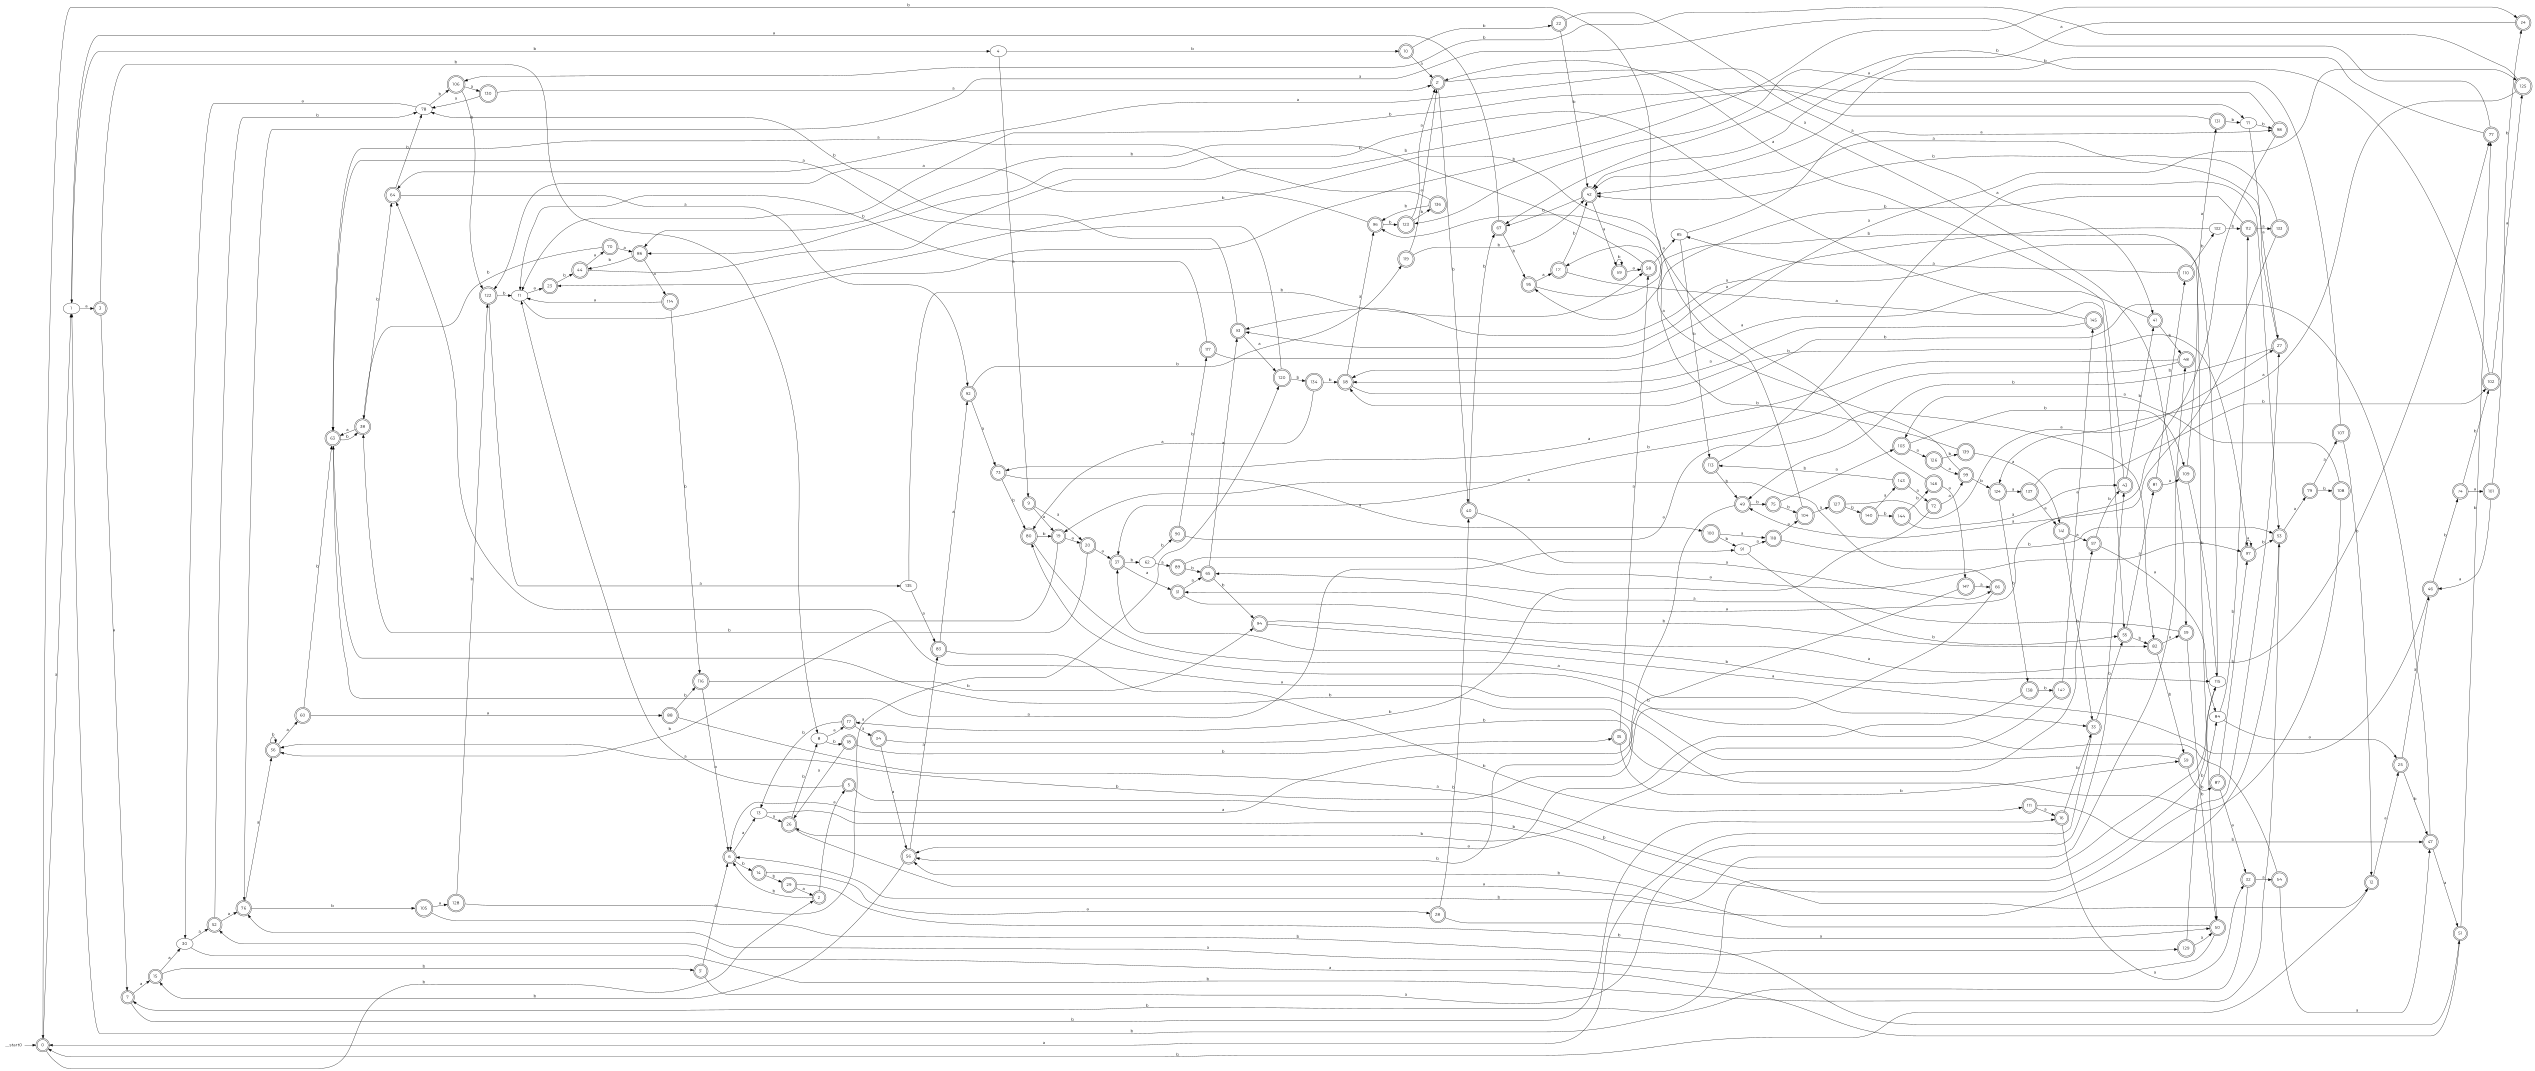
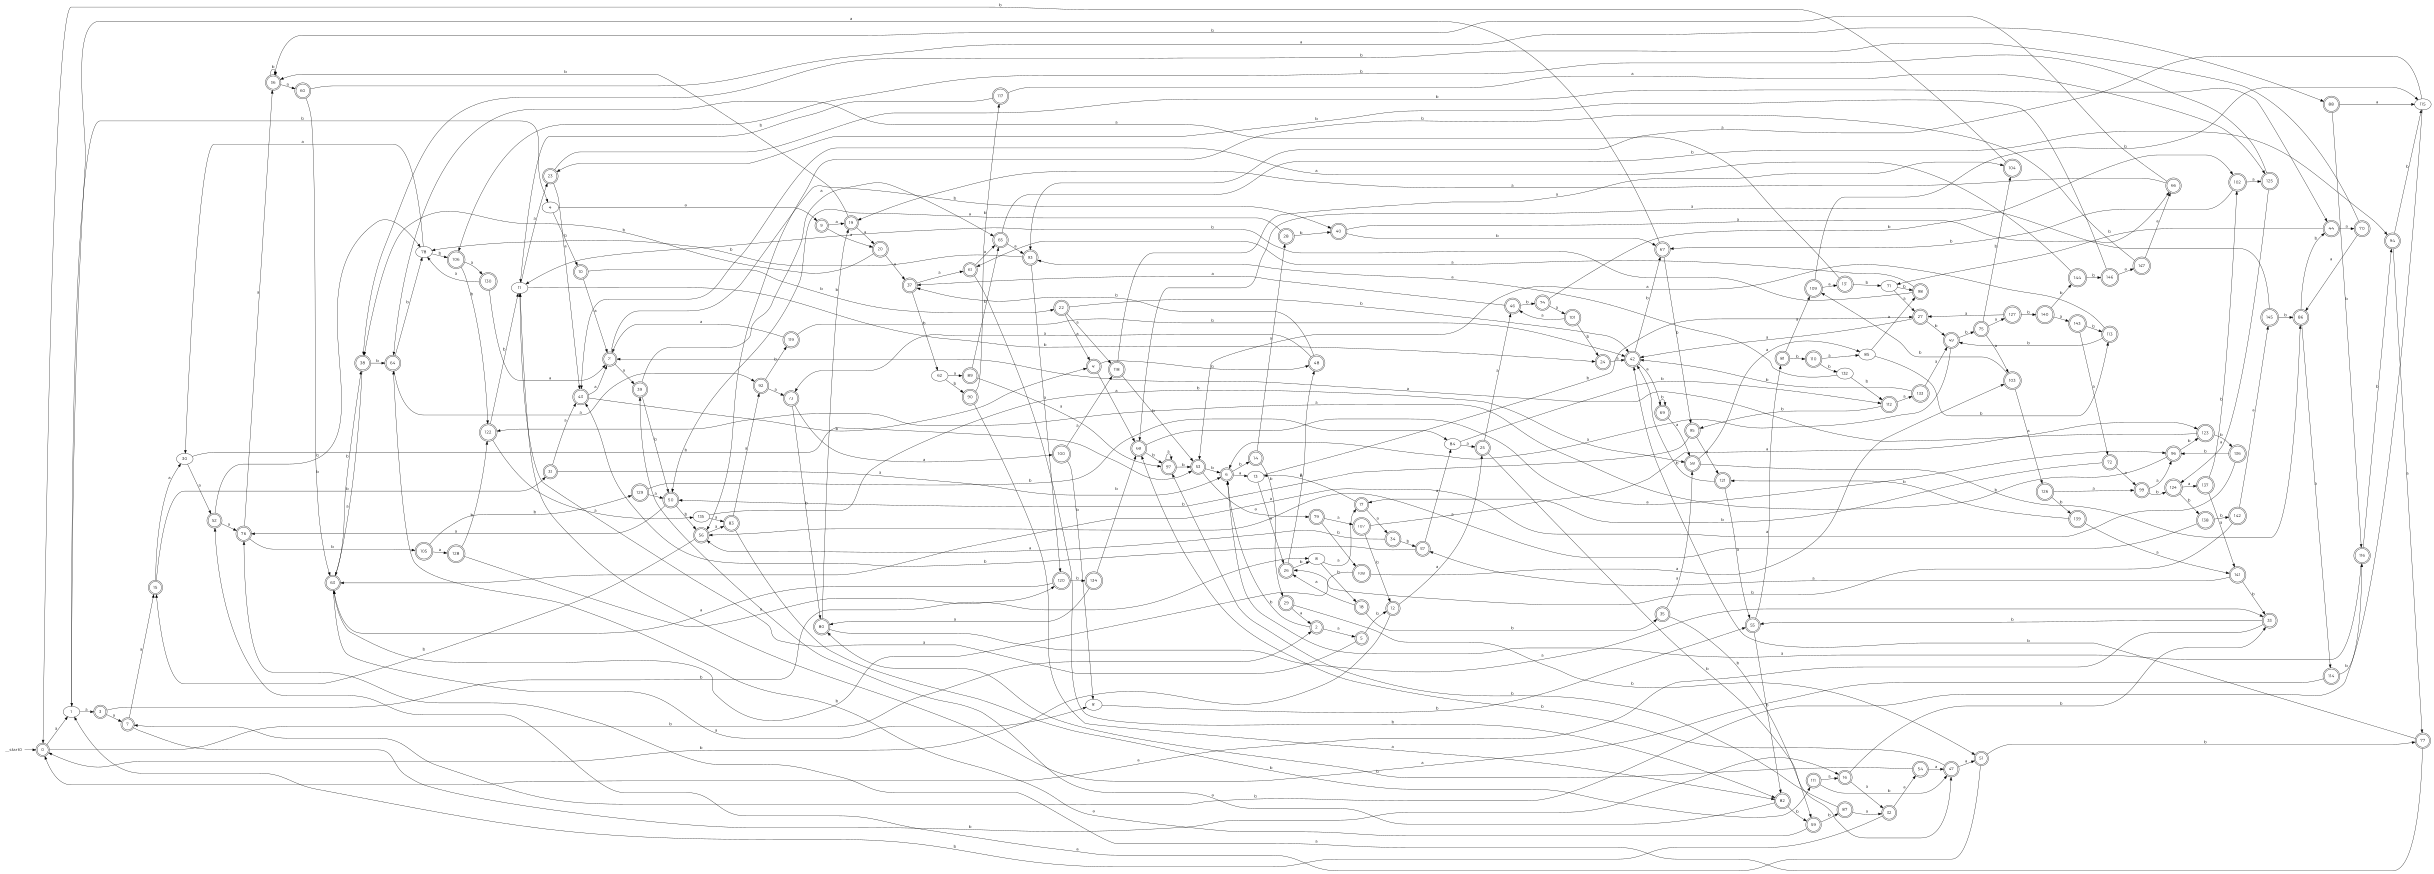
edge "23" -> "43": added, label "a"
edge "104" -> "127": now "75" -> "127"
edge "91" -> "118": now "22" -> "118"
